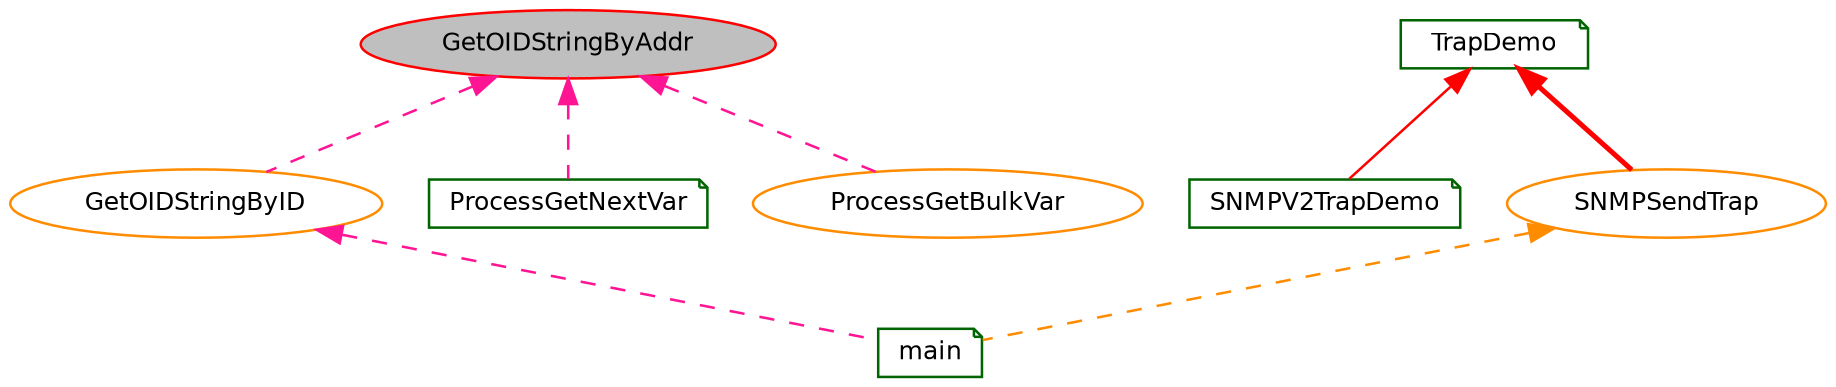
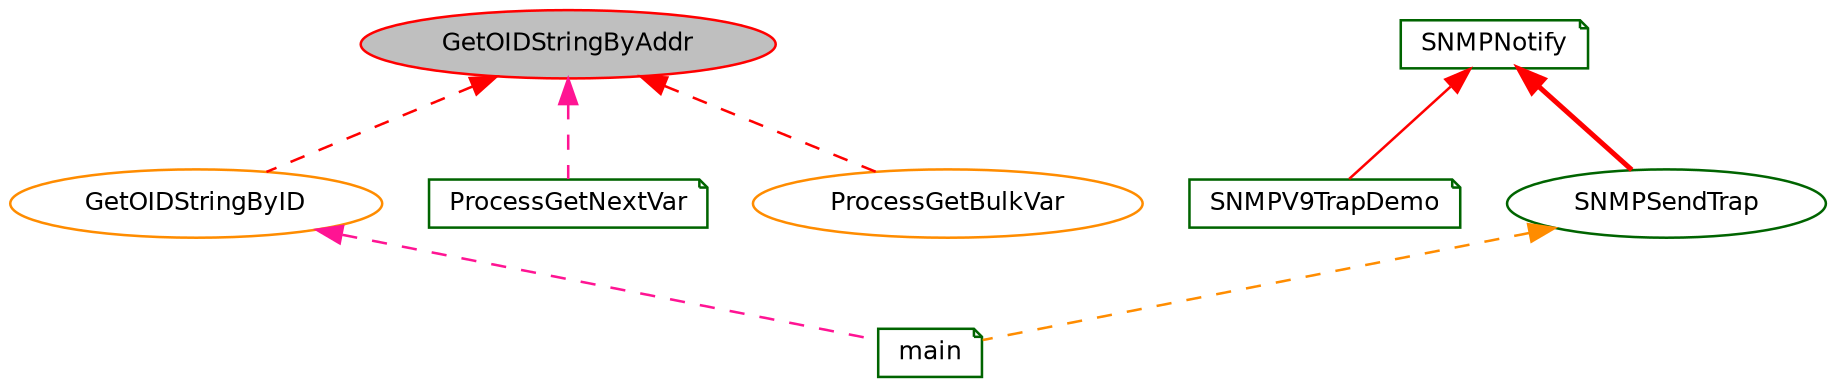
node "TrapDemo": label "TrapDemo" -> "SNMPNotify"
edge "GetOIDStringByID" -> "GetOIDStringByAddr": color deeppink -> red
edge "ProcessGetBulkVar" -> "GetOIDStringByAddr": color deeppink -> red
node "SNMPV2TrapDemo": label "SNMPV2TrapDemo" -> "SNMPV9TrapDemo"
node "SNMPSendTrap": color darkorange -> darkgreen
